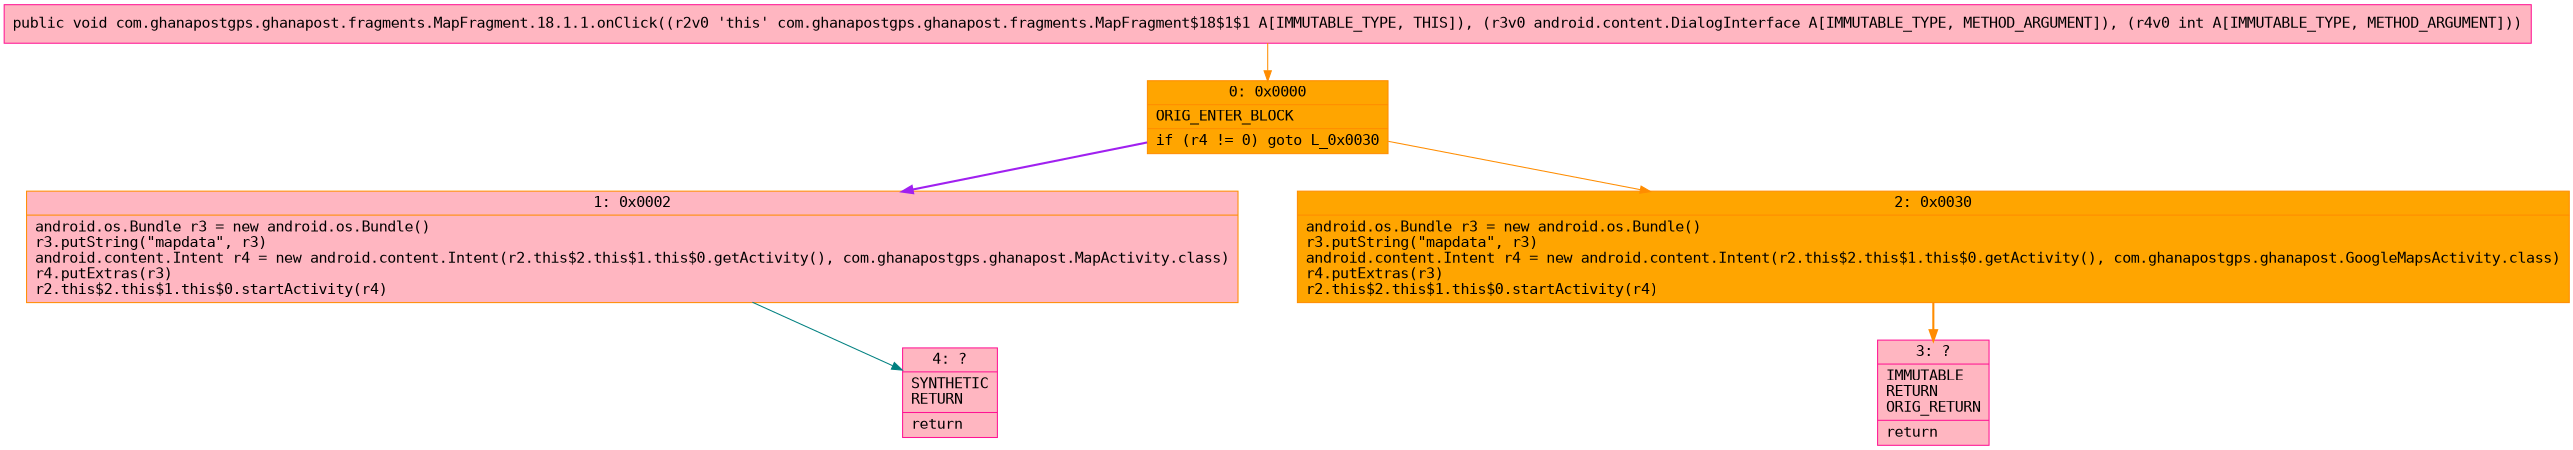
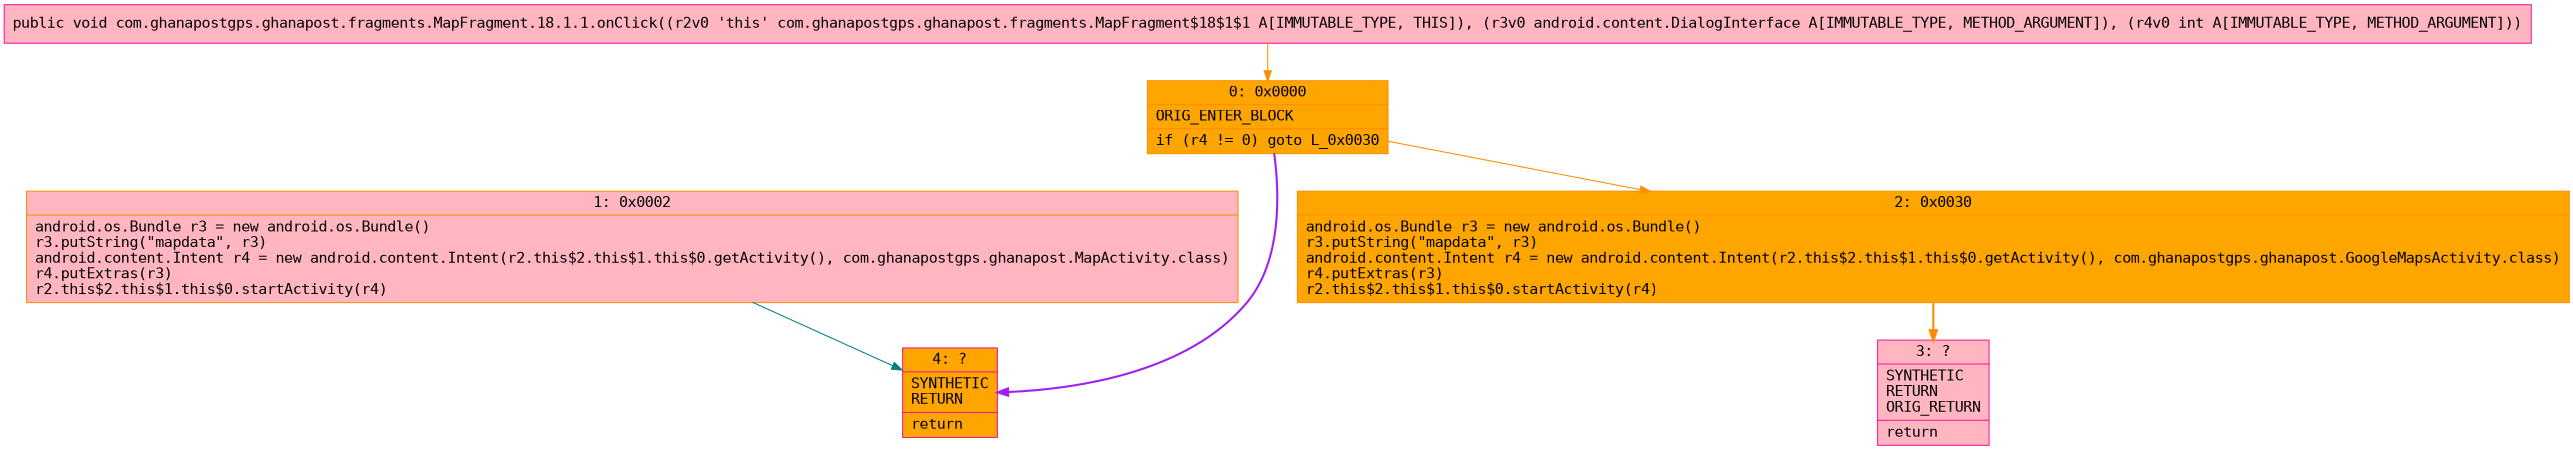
edge "0: 0x0000" -> "1: 0x0002": now "0: 0x0000" -> "4: ?"
node "3: ?": text "IMMUTABLE" -> "SYNTHETIC"
node "4: ?": fillcolor lightpink -> orange
